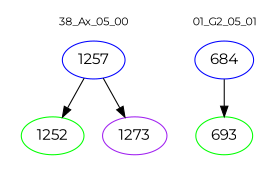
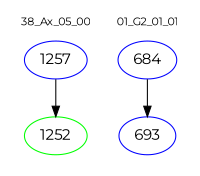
cluster "01_G2_05_01": label "01_G2_05_01" -> "01_G2_01_01"
node "1273": removed
node "693": color green -> blue
